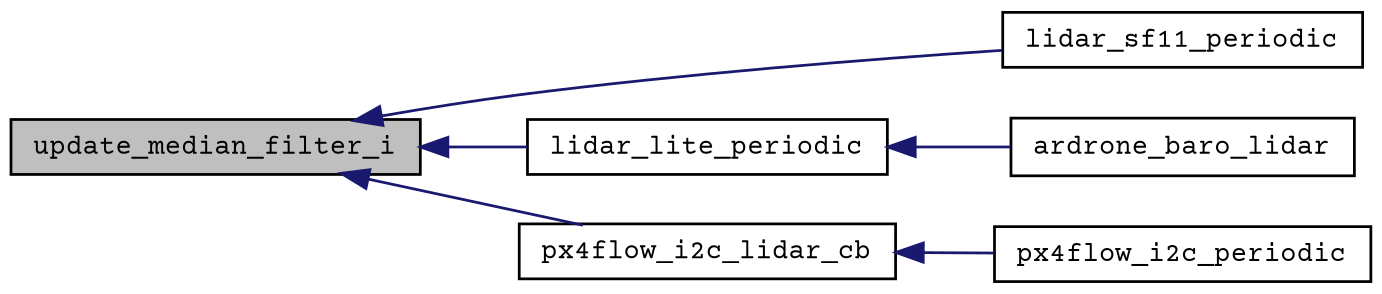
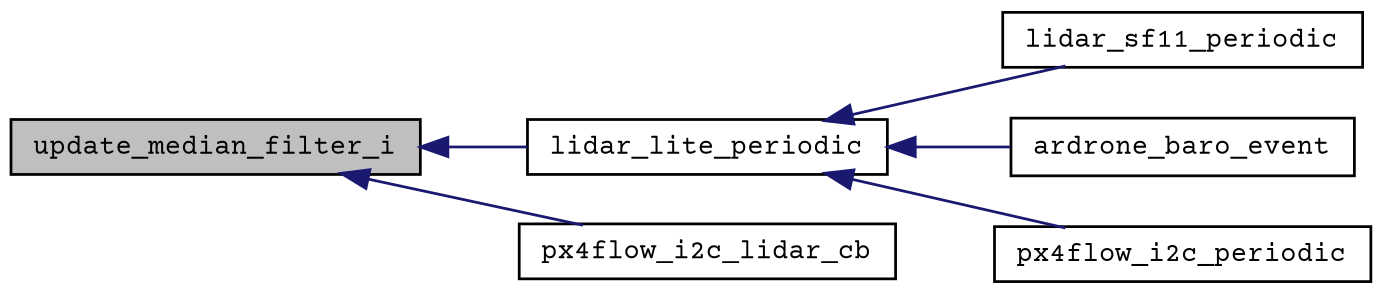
edge "lidar_sf11_periodic" -> "update_median_filter_i": now "lidar_sf11_periodic" -> "lidar_lite_periodic"
node "ardrone_baro_lidar": label "ardrone_baro_lidar" -> "ardrone_baro_event"
edge "px4flow_i2c_periodic" -> "px4flow_i2c_lidar_cb": now "px4flow_i2c_periodic" -> "lidar_lite_periodic"
